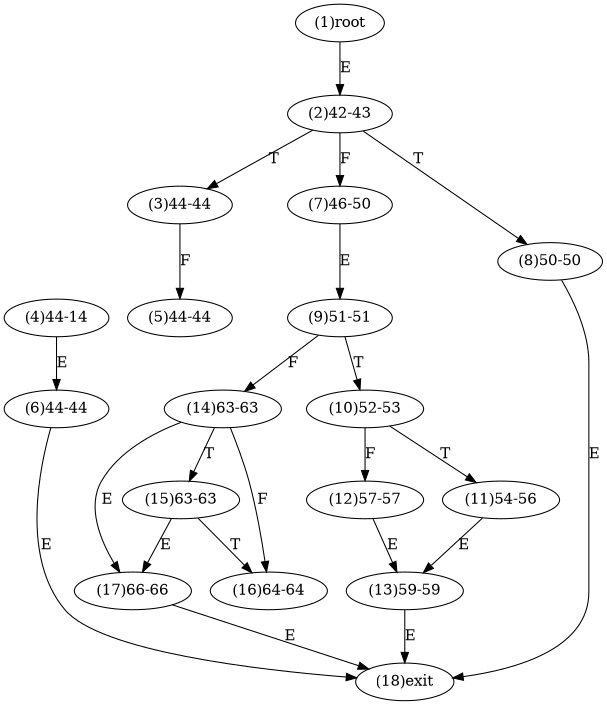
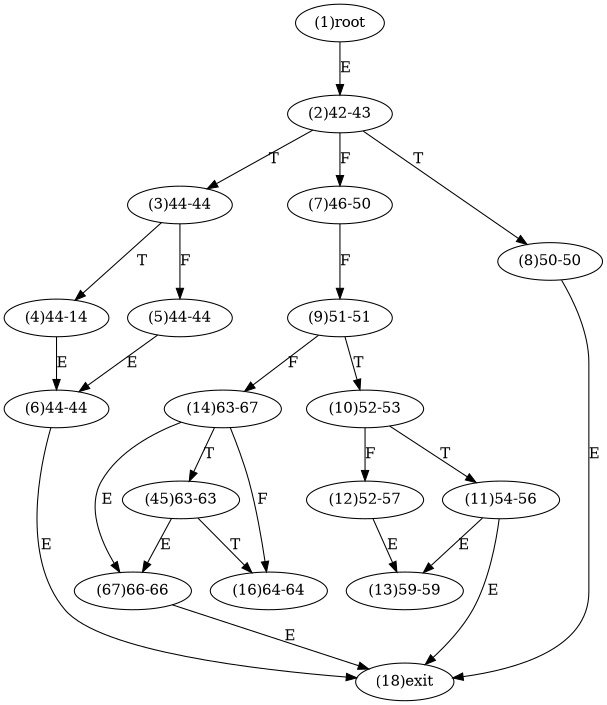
edge "(3)44-44" -> "(4)44-14": added, label "T"
edge "(7)46-50" -> "(9)51-51": label "E" -> "F"
edge "(5)44-44" -> "(6)44-44": added, label "E"
node "(14)63-63": label "(14)63-63" -> "(14)63-67"
node "(15)63-63": label "(15)63-63" -> "(45)63-63"
node "(12)57-57": label "(12)57-57" -> "(12)52-57"
node "(17)66-66": label "(17)66-66" -> "(67)66-66"
edge "(13)59-59" -> "(18)exit": now "(11)54-56" -> "(18)exit"
